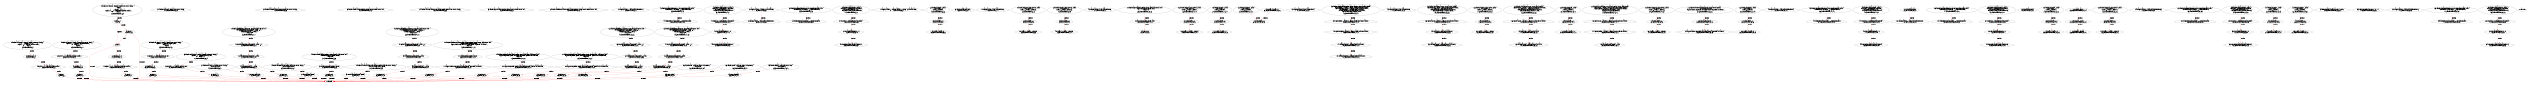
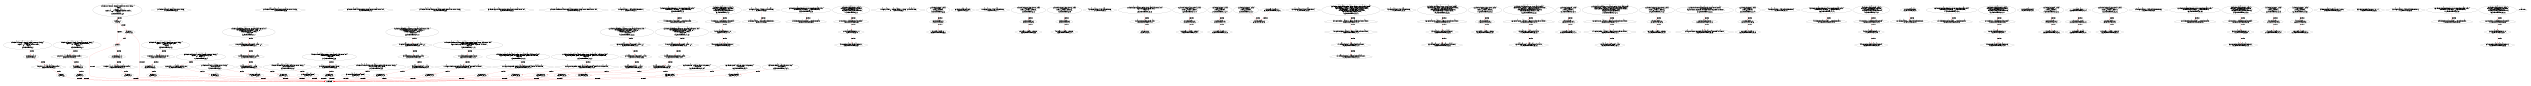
edge "93_ return _allowances[owner][spender]; 638-return-94-94" -> "0_ exit_node": label "pos_next" -> "return_exit"
